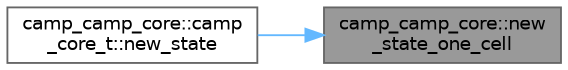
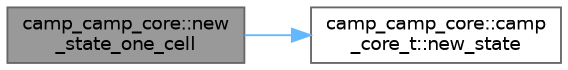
edge "camp_camp_core::camp _core_t::new_state" -> "camp_camp_core::new _state_one_cell": reversed
